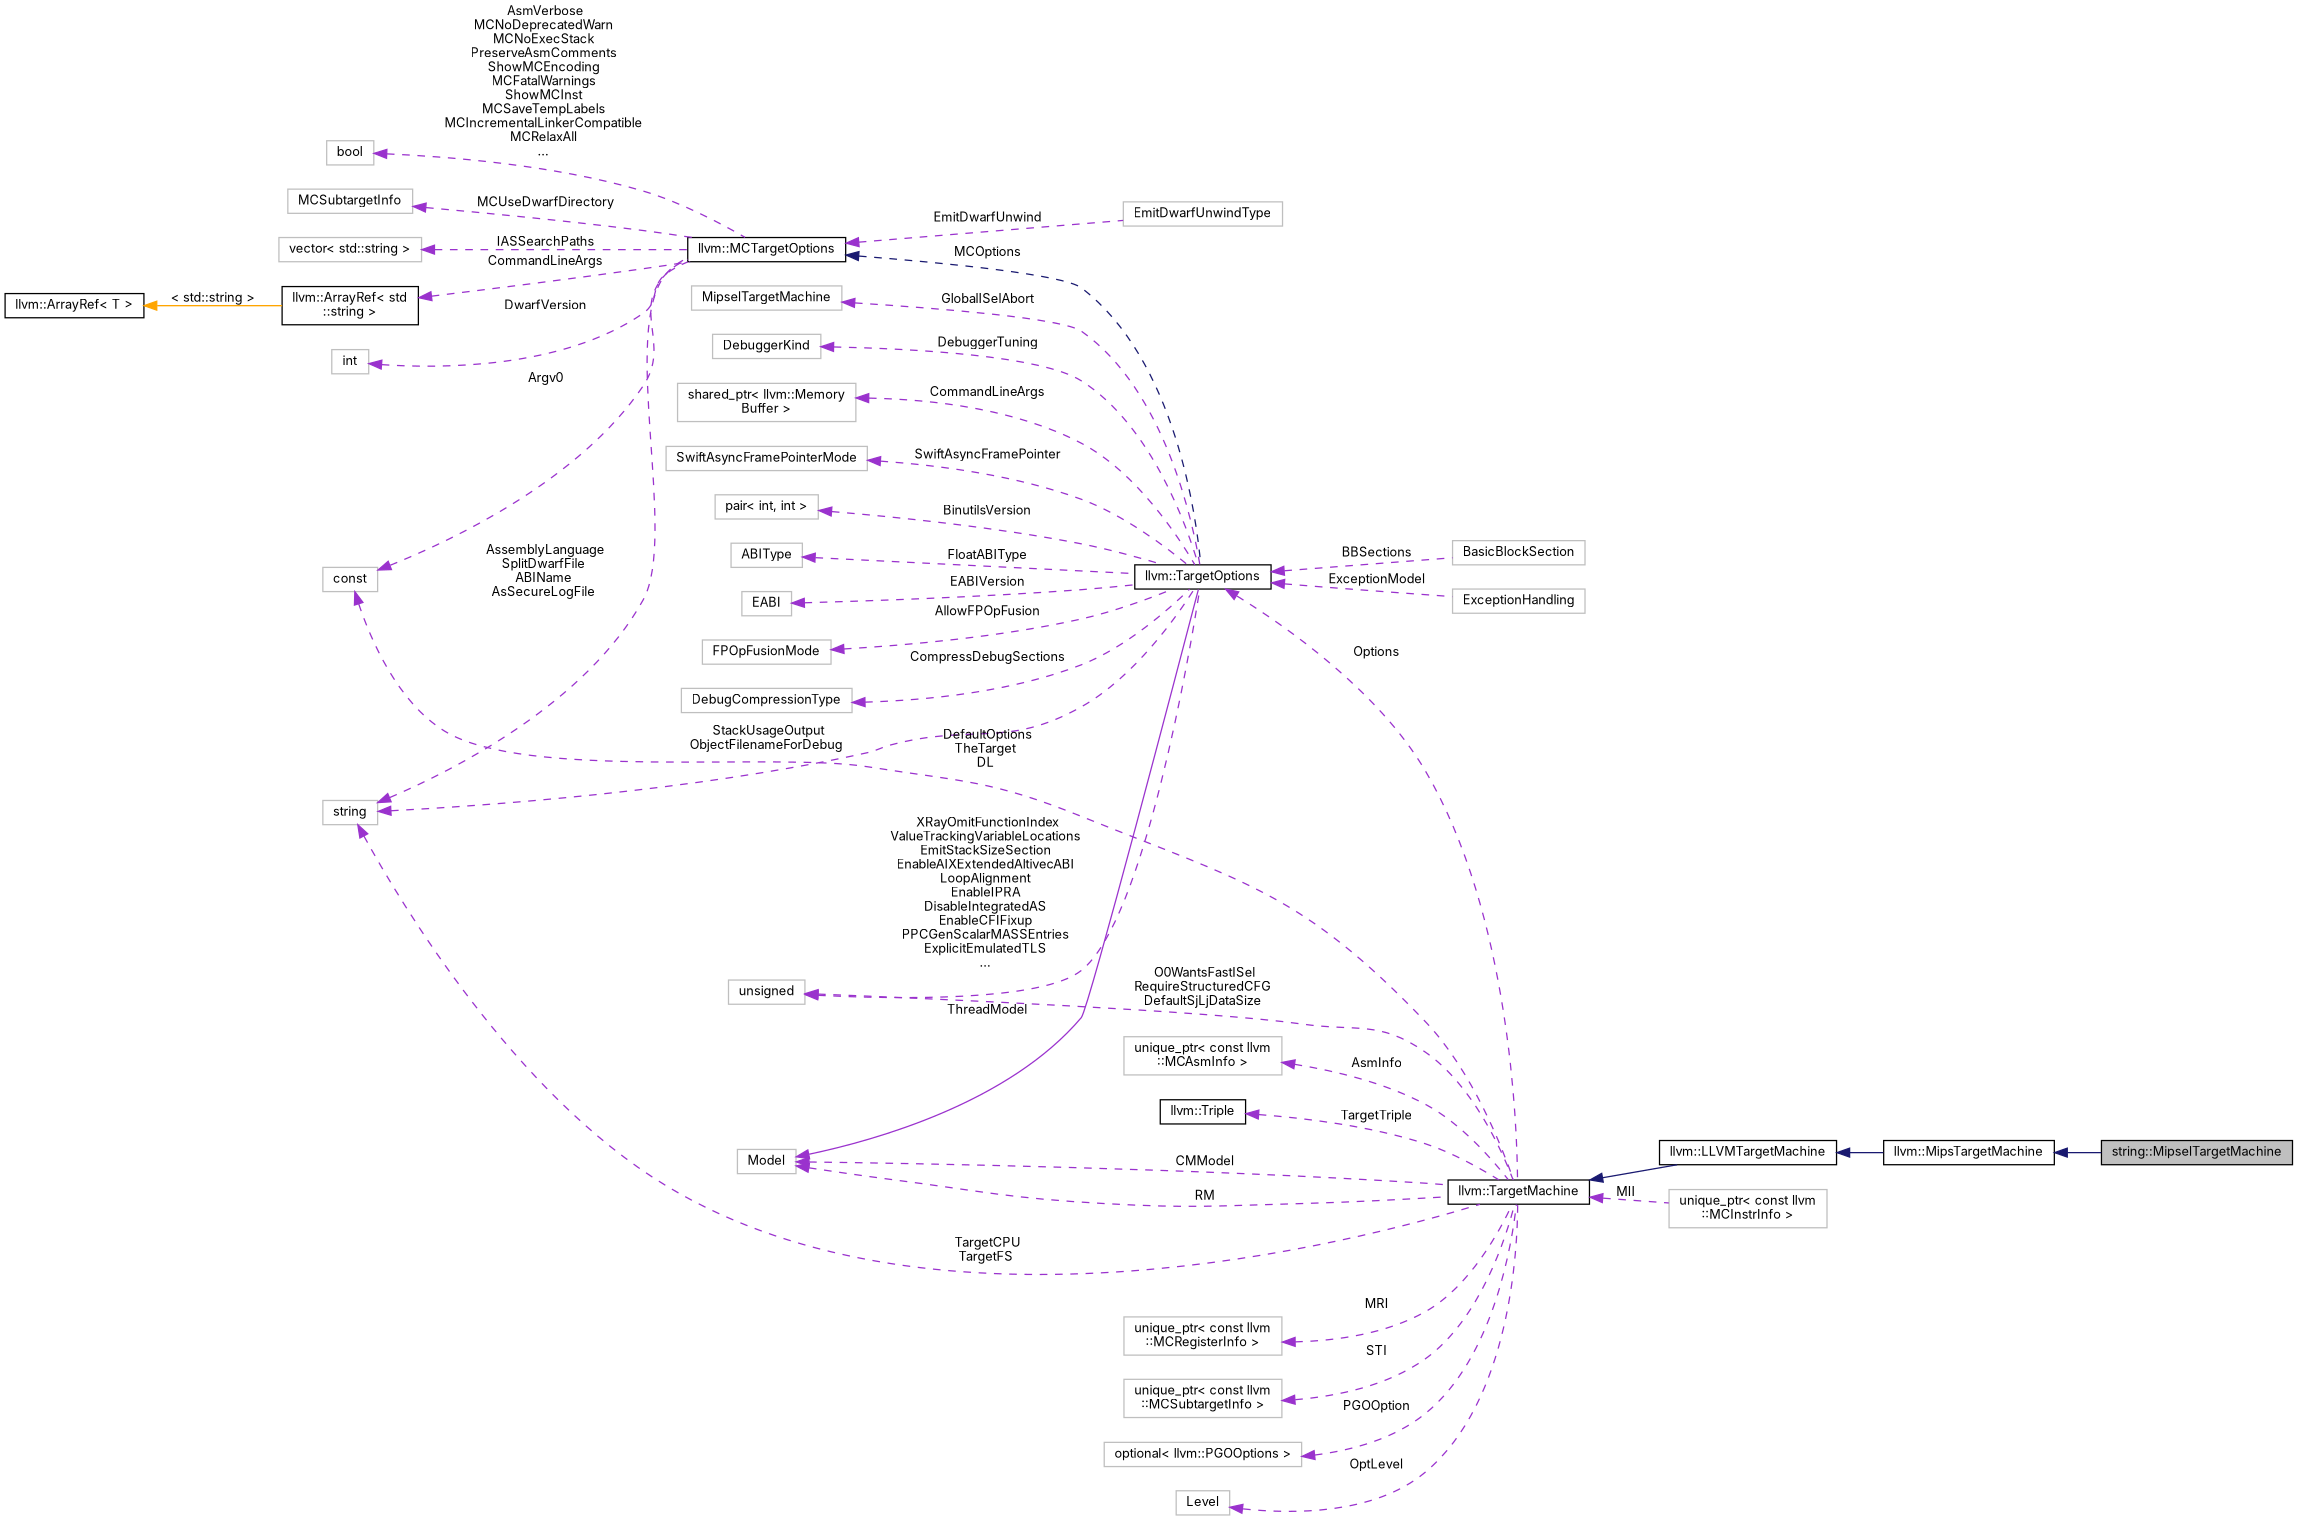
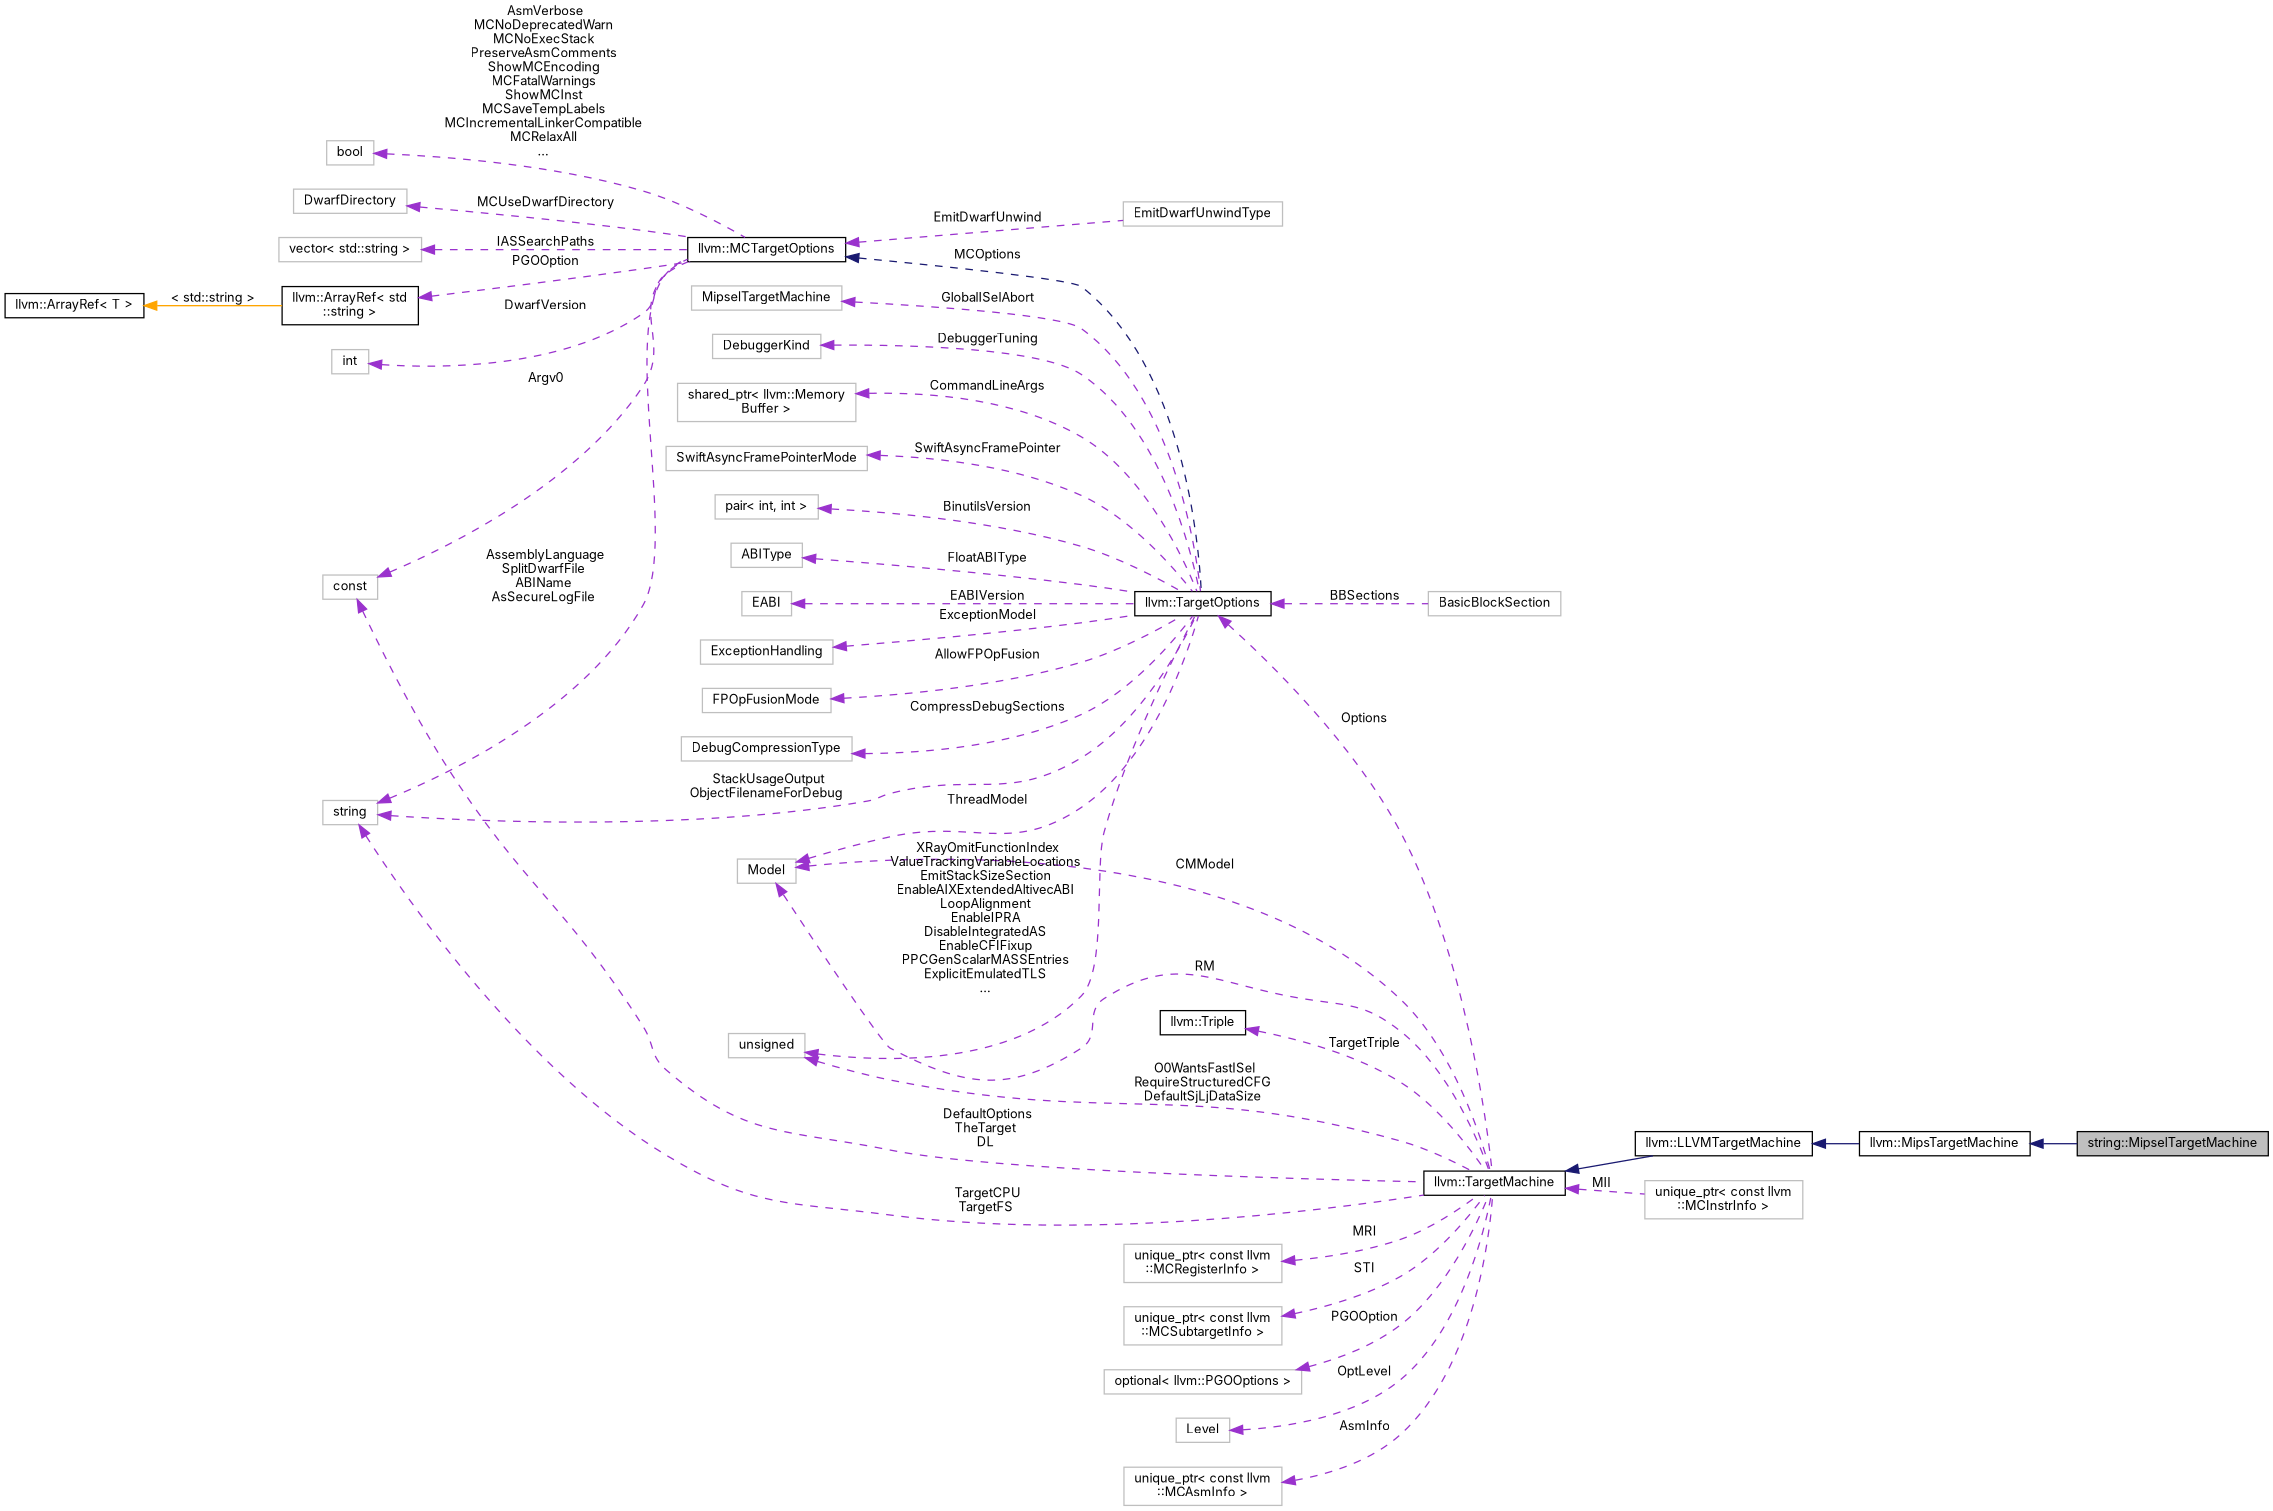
node "MCSubtargetInfo": label "MCSubtargetInfo" -> "DwarfDirectory"
edge "llvm::MCTargetOptions" -> "llvm::ArrayRef< std ::string >": label " CommandLineArgs" -> " PGOOption"
edge "ExceptionHandling" -> "llvm::TargetOptions": reversed
edge "llvm::TargetOptions" -> "Model": style solid -> dashed
